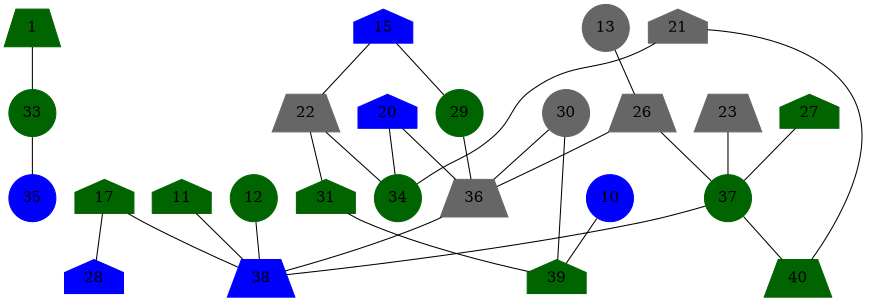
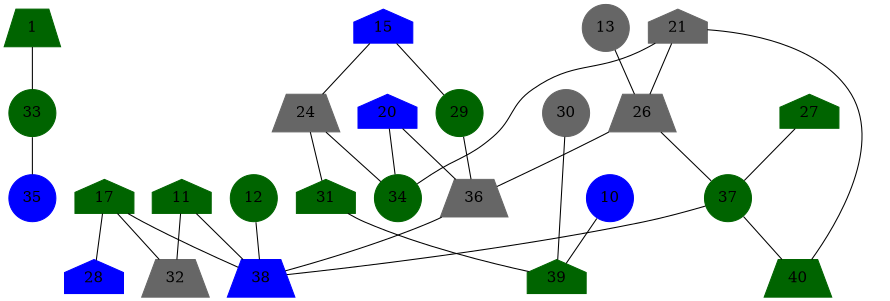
edge "21" -- "26": added
node "22": label "22" -> "24"
node "23": removed
edge "30" -- "36": removed
node "32": added
